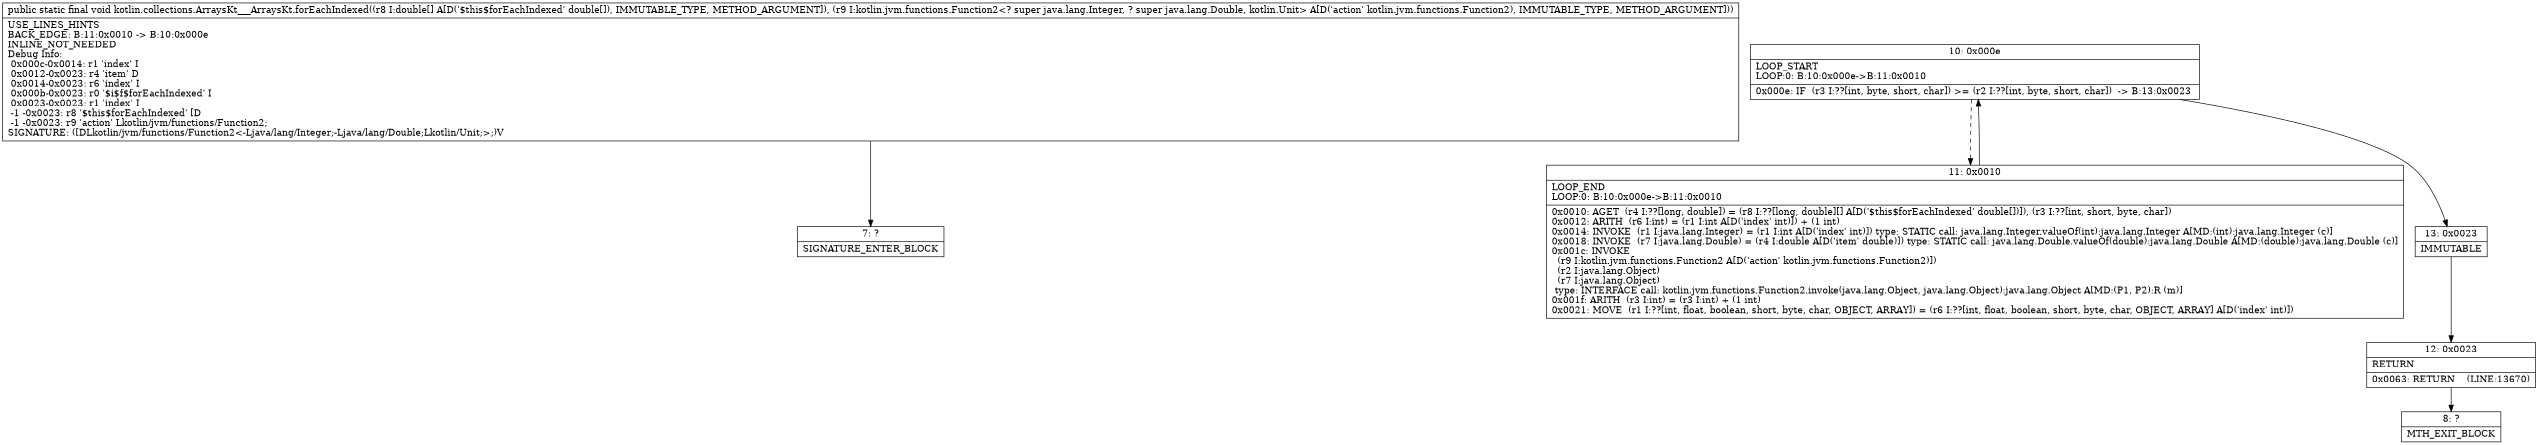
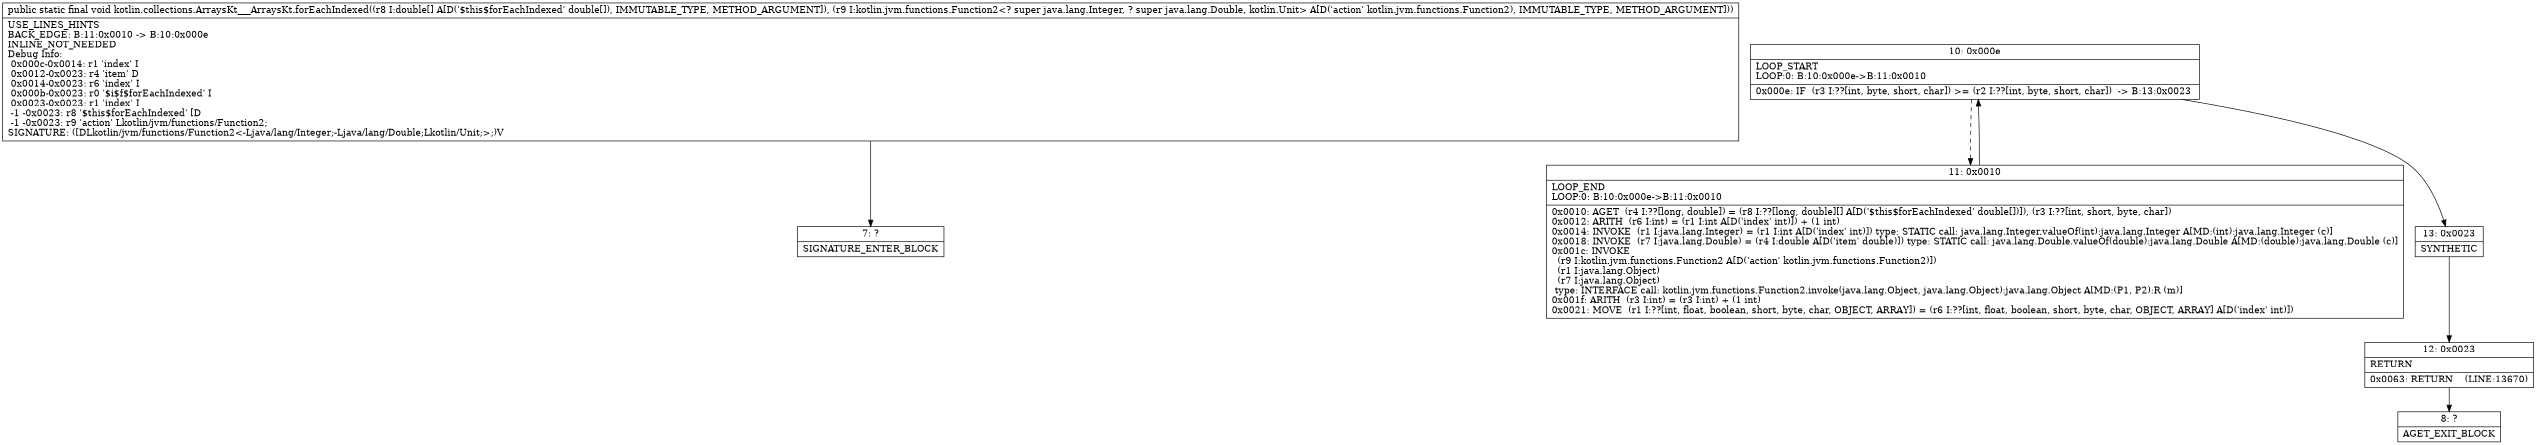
node "13: 0x0023": text "IMMUTABLE" -> "SYNTHETIC"
node "11: 0x0010": text "(r2 I:java.lang.Object)" -> "(r1 I:java.lang.Object)"
node "8: ?": text "MTH_EXIT_BLOCK" -> "AGET_EXIT_BLOCK"
